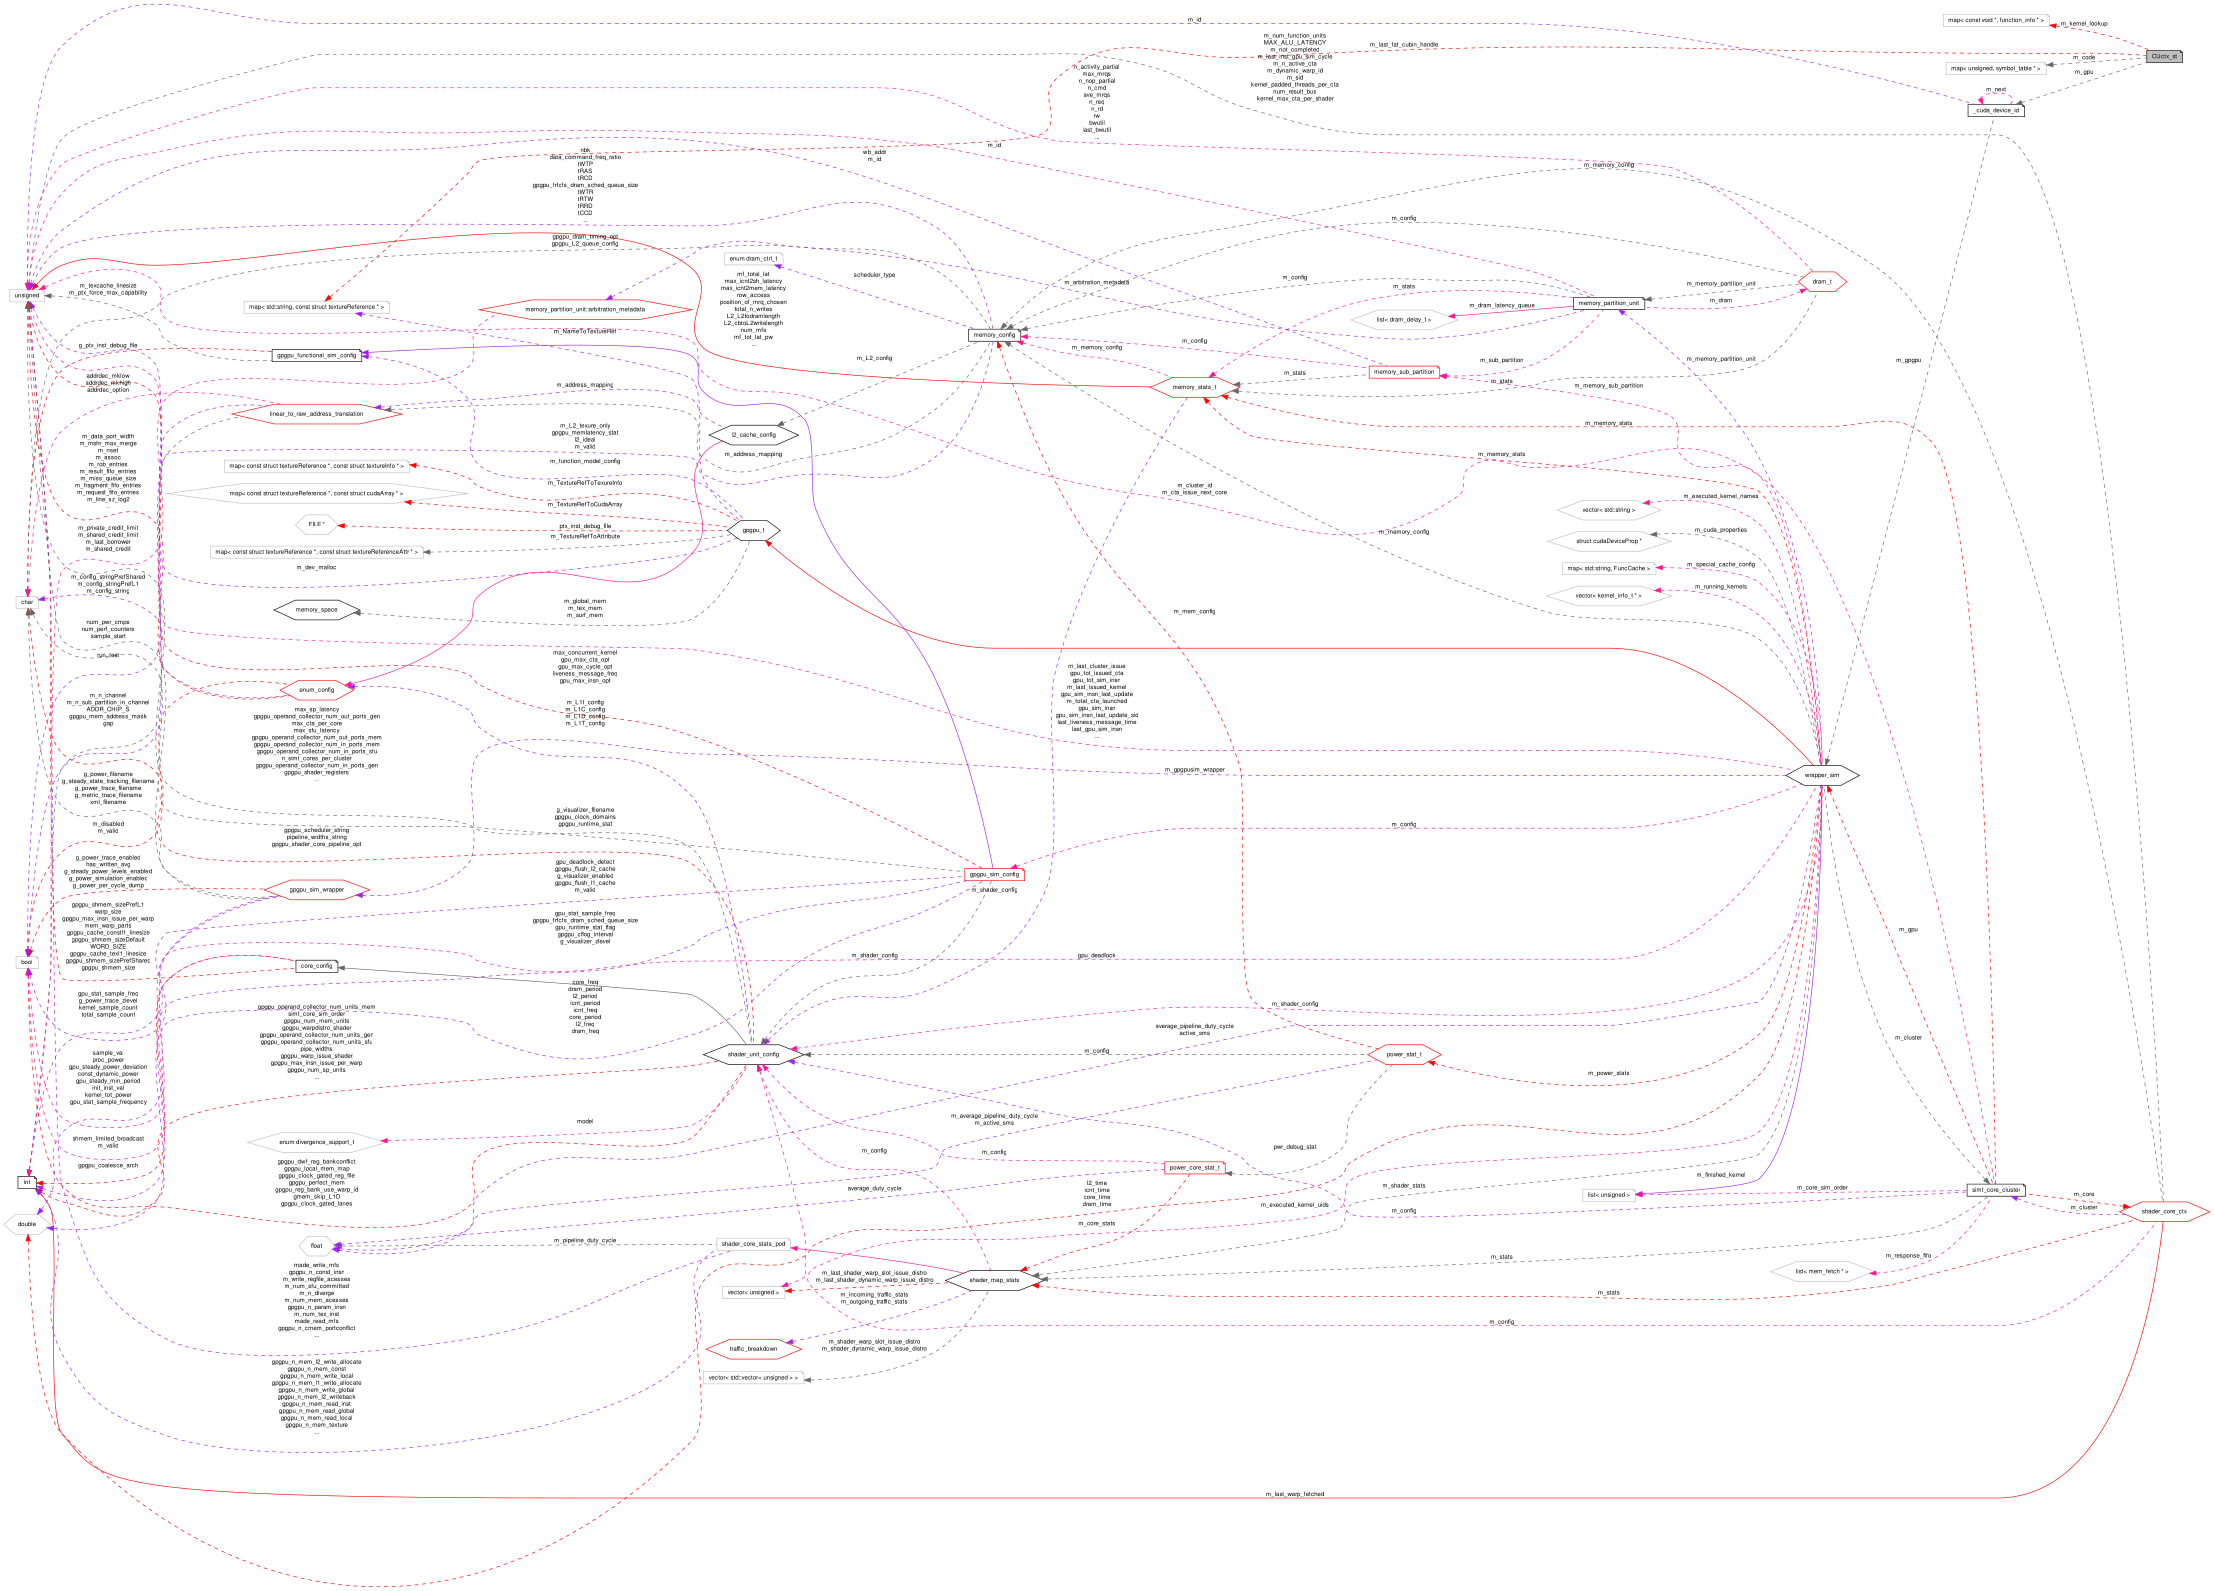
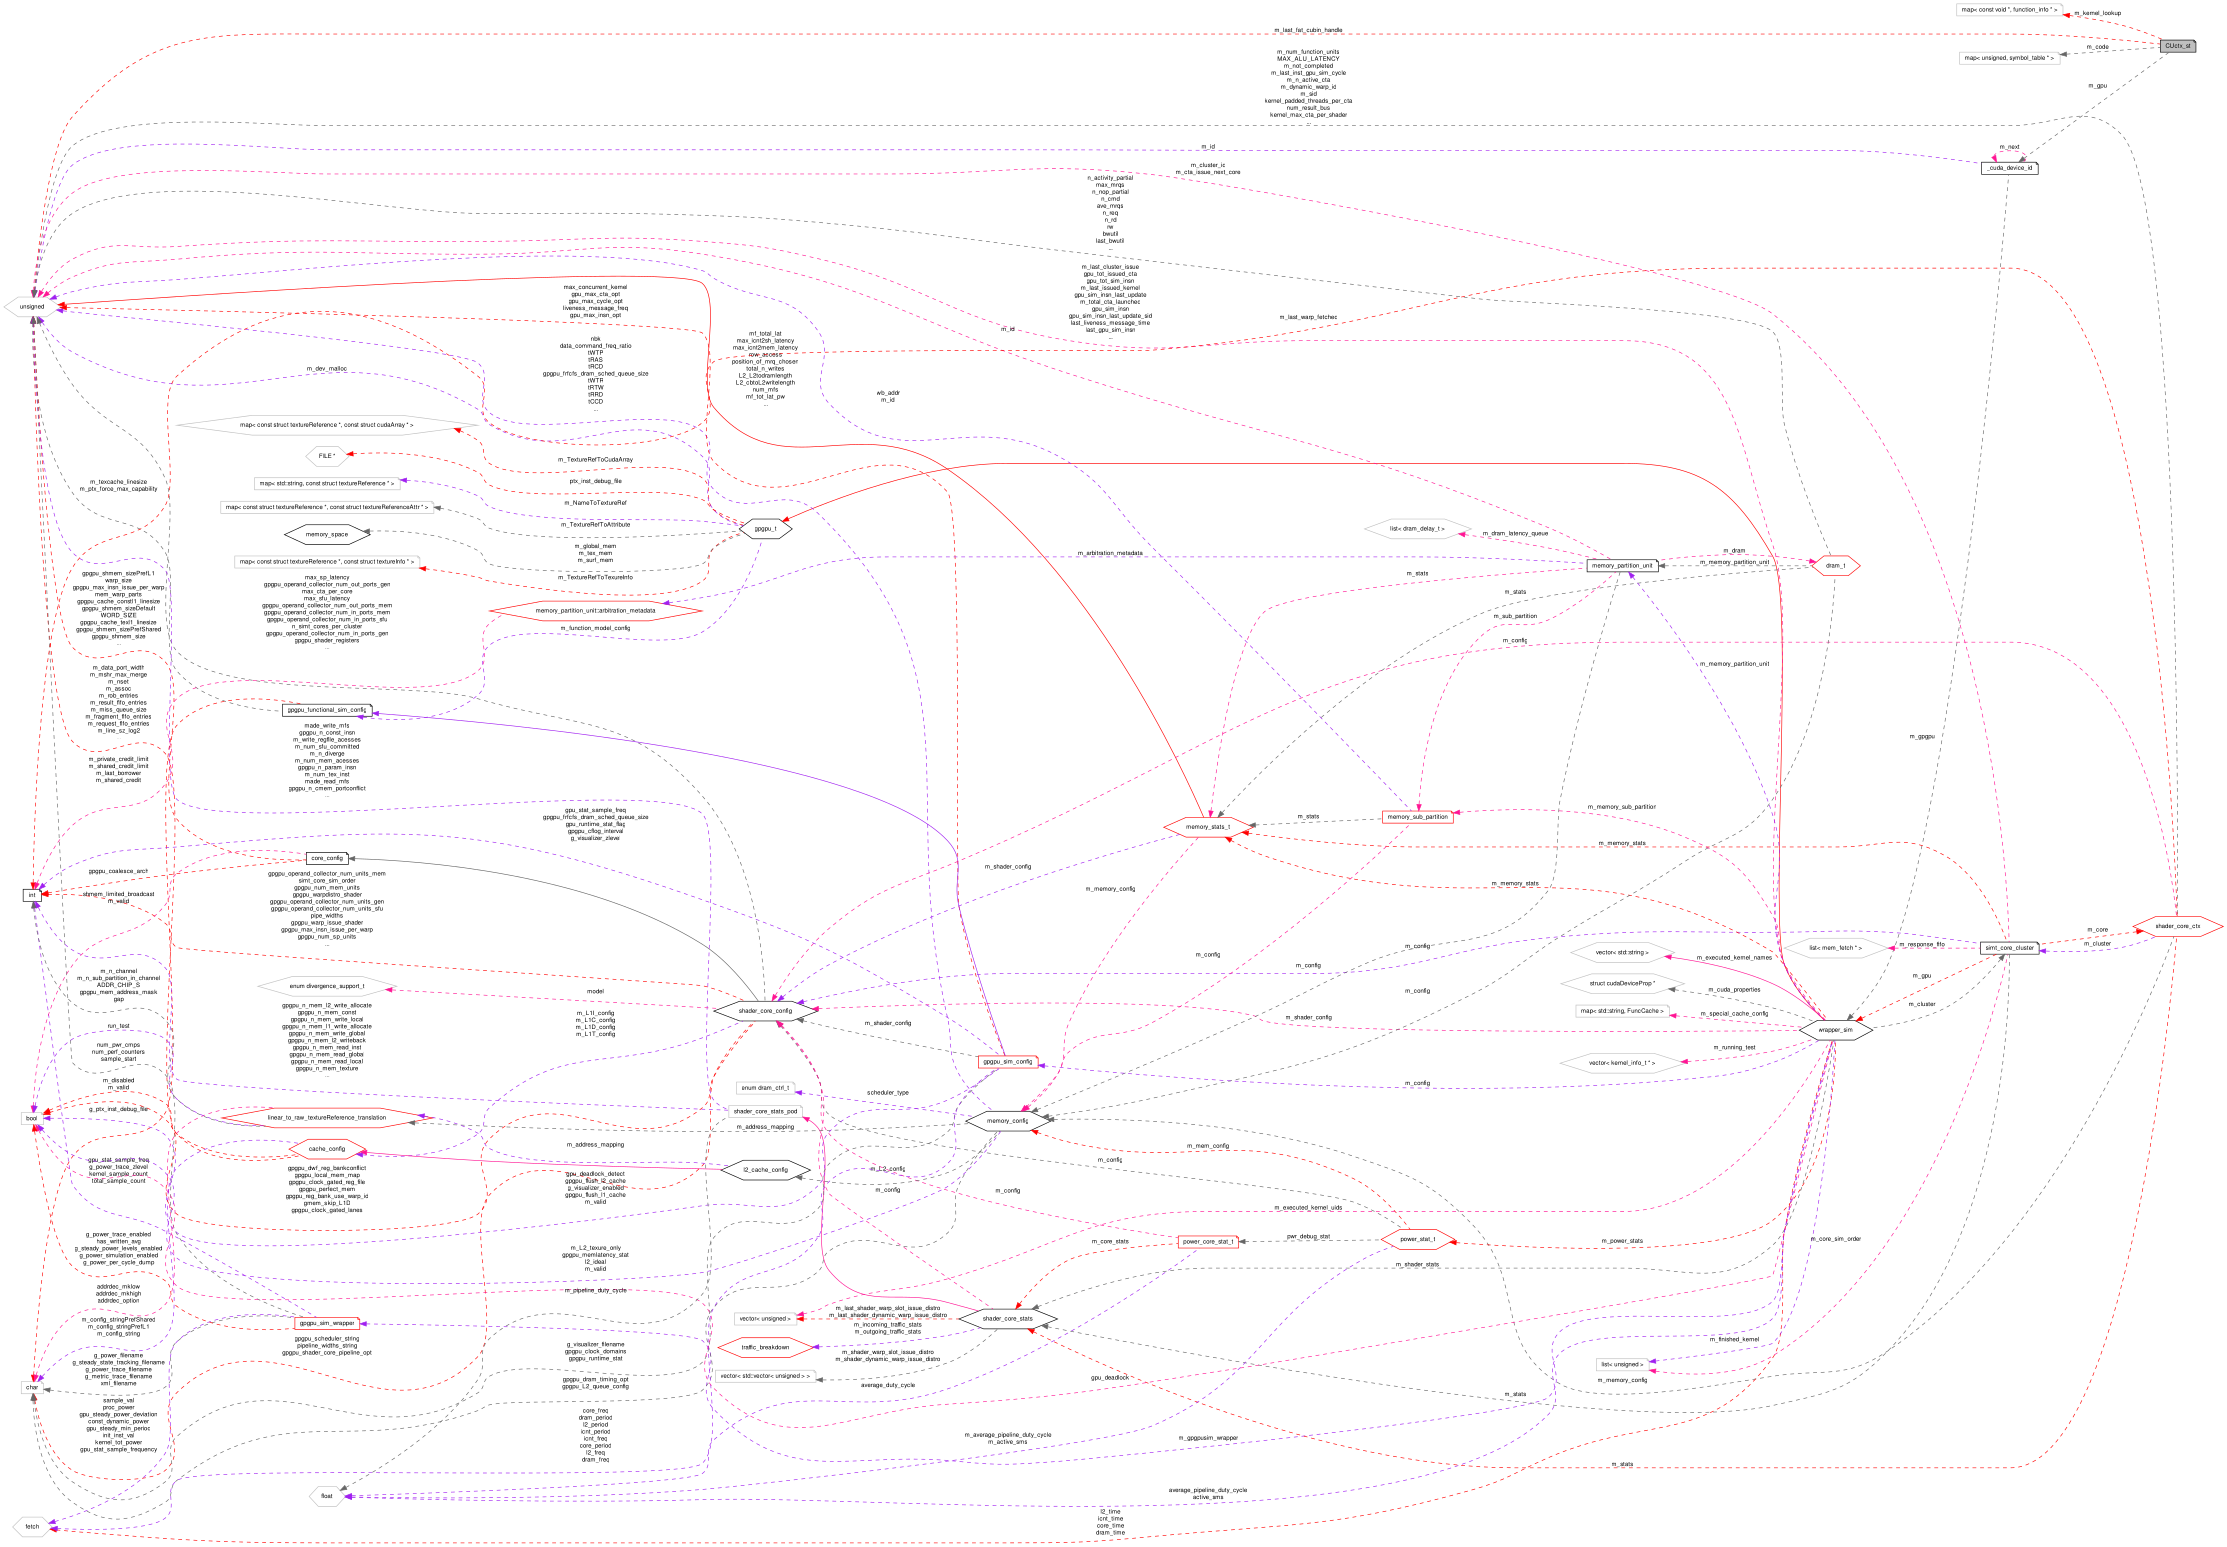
edge "CUctx_st" -> "map< std::string, const struct textureReference * >": now "CUctx_st" -> "unsigned"
edge "dram_t" -> "unsigned": color deeppink -> gray40
node "unsigned": shape note -> hexagon
edge "memory_partition_unit" -> "list< dram_delay_t >": style solid -> dashed
node "memory_config": shape note -> hexagon
node "linear_to_raw_address_translation": label "linear_to_raw_address_translation" -> "linear_to_raw_textureReference_translation"
edge "wrapper_sim" -> "memory_config": removed, label "m_memory_config"
edge "wrapper_sim" -> "vector< std::string >": style dashed -> solid
edge "wrapper_sim" -> "vector< kernel_info_t * >": label "m_running_kernels" -> "m_running_test"
node "enum_config": label "enum_config" -> "cache_config"
edge "wrapper_sim" -> "gpgpu_sim_config": color deeppink -> purple
node "gpgpu_sim_wrapper": shape hexagon -> note
edge "wrapper_sim" -> "list< unsigned >": style solid -> dashed
node "shader_unit_config": label "shader_unit_config" -> "shader_core_config"
node "double": label "double" -> "fetch"
node "shader_map_stats": label "shader_map_stats" -> "shader_core_stats"
edge "shader_core_ctx" -> "int": style solid -> dashed
